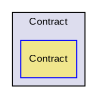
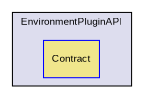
cluster "Contract": label "Contract" -> "EnvironmentPluginAPI"
